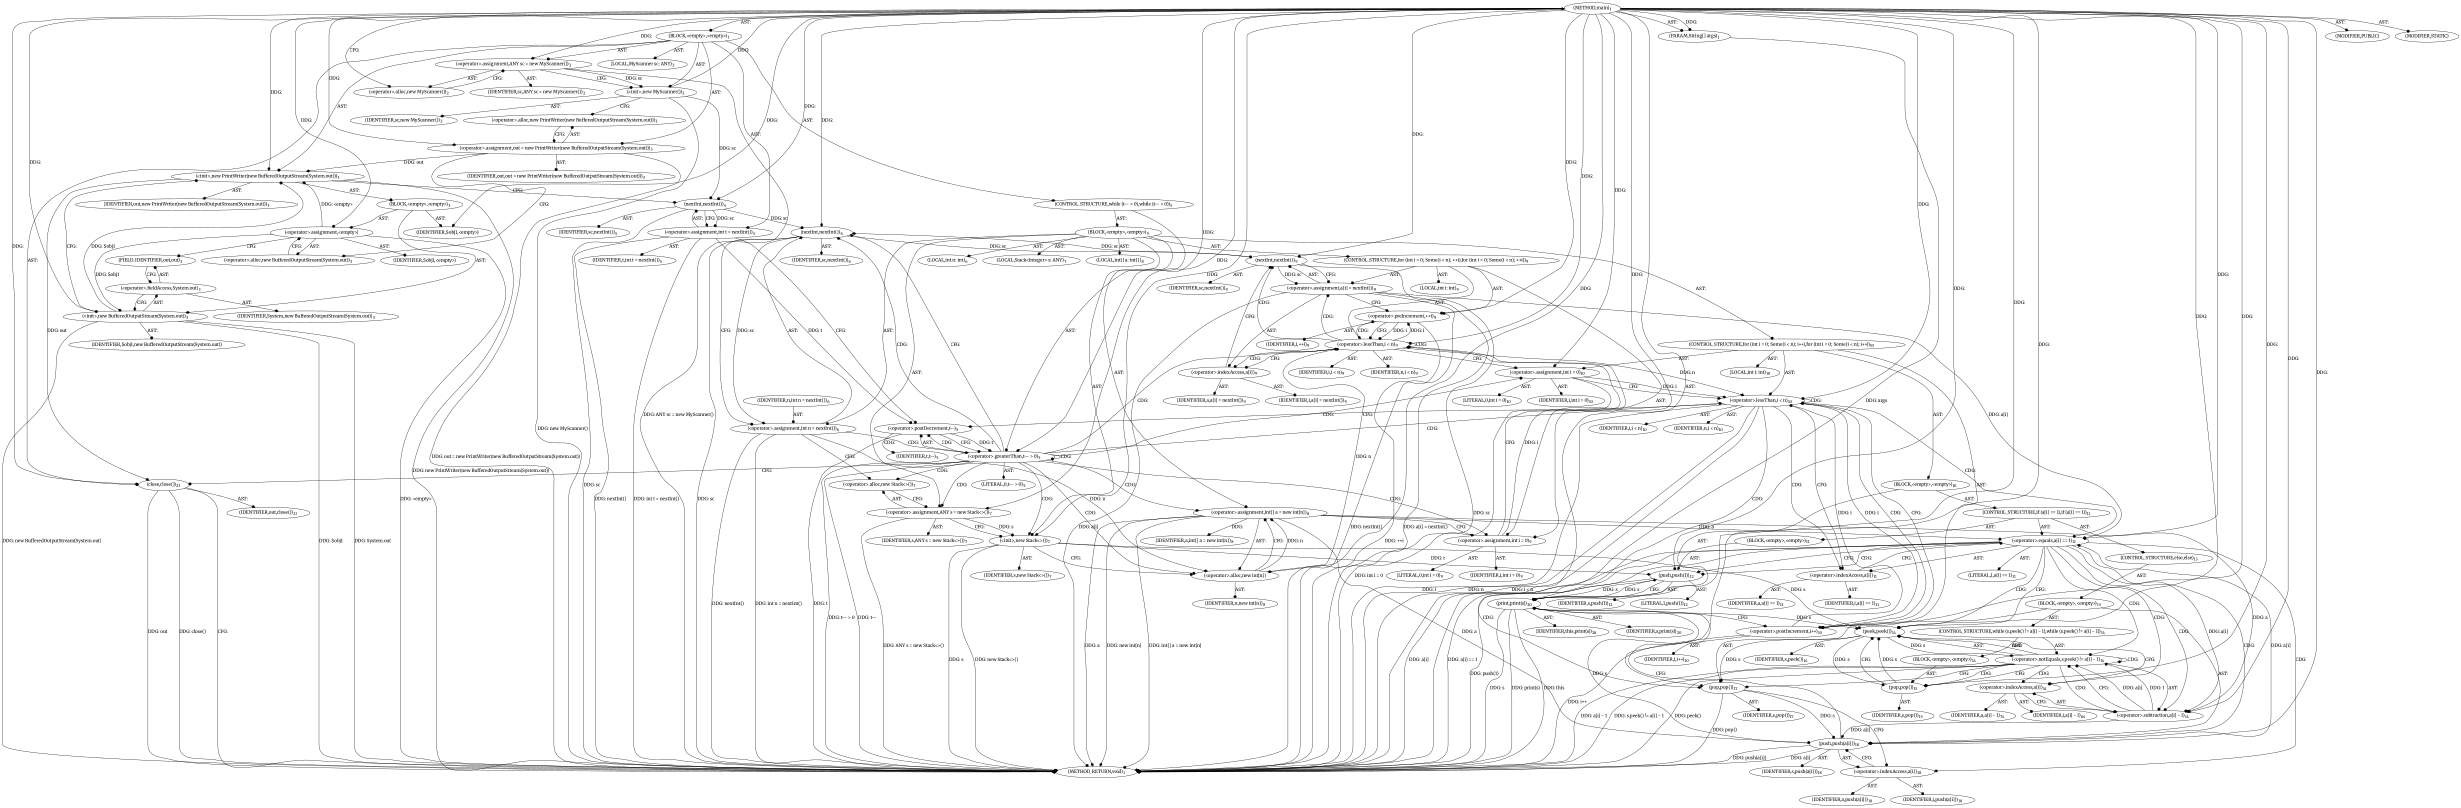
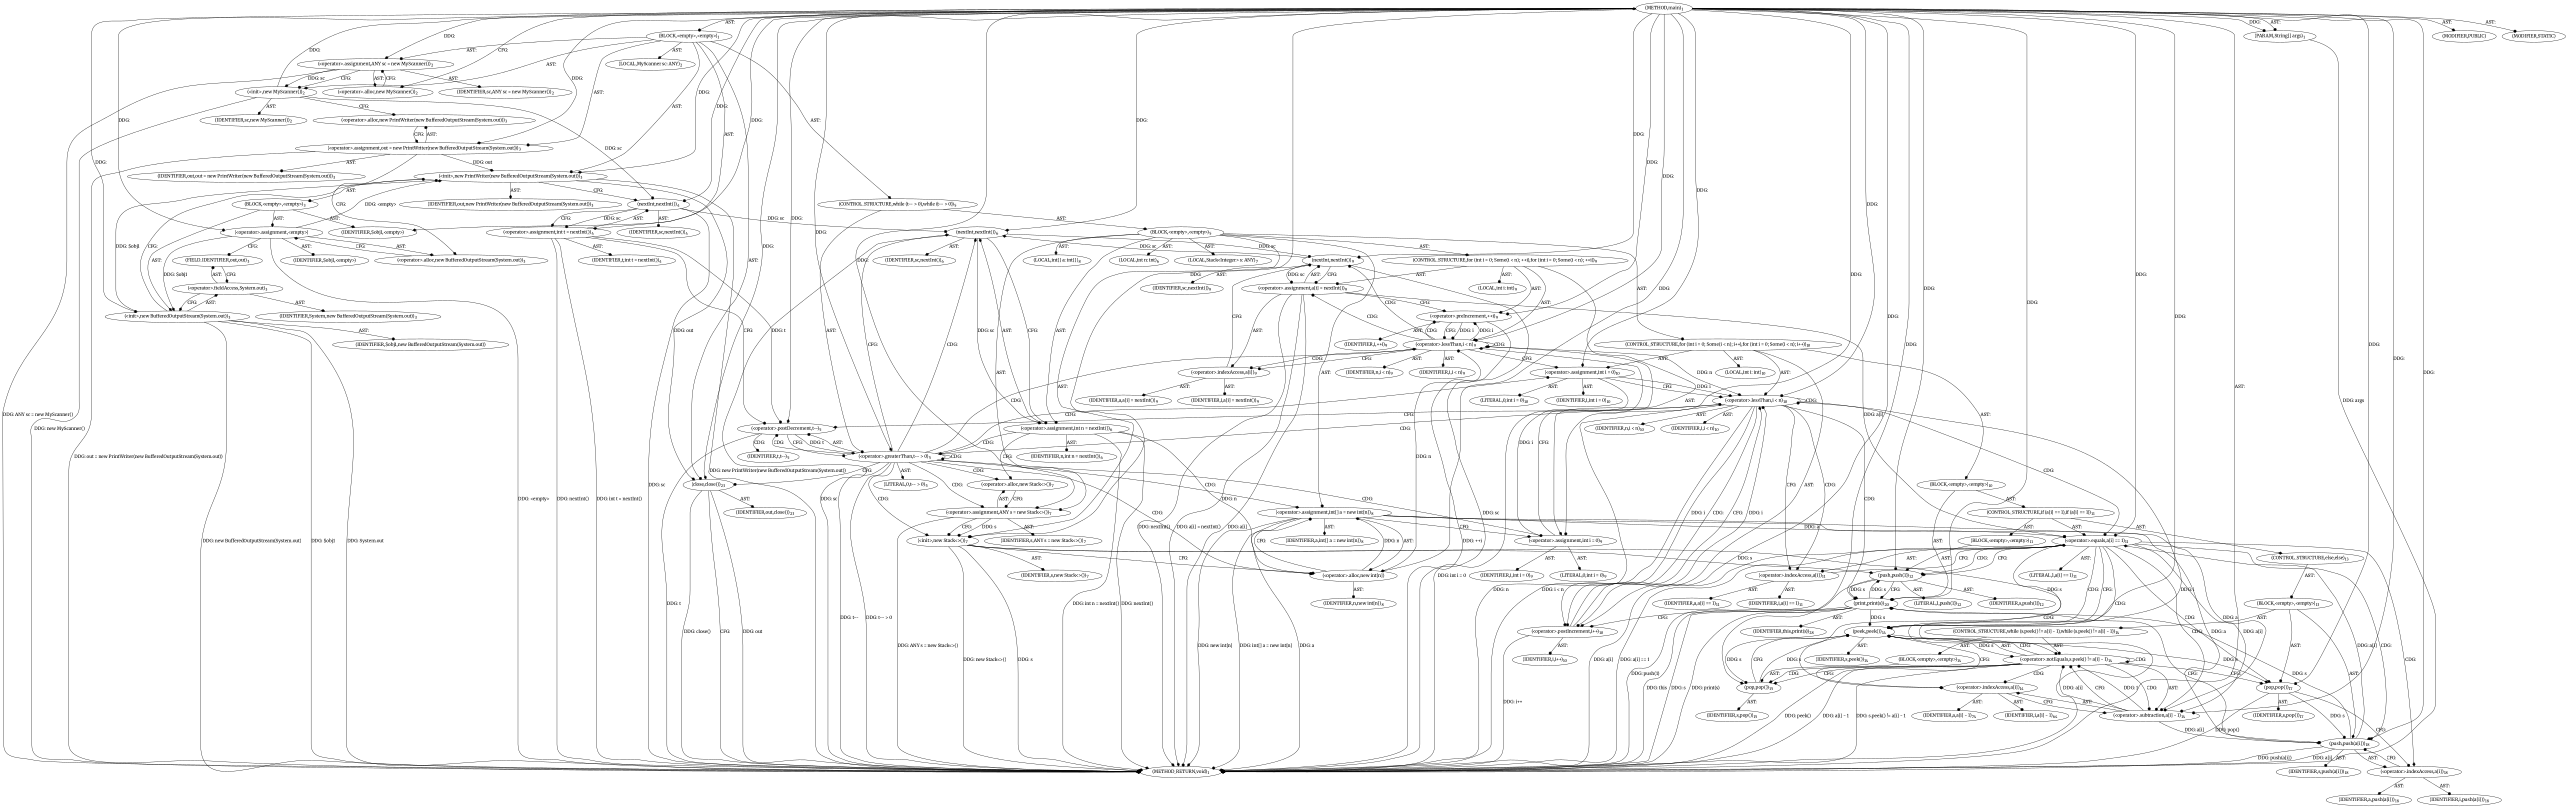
edge "(METHOD,main)" -> "(<operator>.postDecrement,t--)": added, label "DDG:"
edge "(IDENTIFIER,n,int n = nextInt())" -> "(<operator>.assignment,int n = nextInt())": reversed
edge "(<operator>.assignment,int[] a = new int[n])" -> "(IDENTIFIER,a,int[] a = new int[n])": label "DDG: " -> "AST: "
edge "(<init>,new Stack<>())" -> "(push,push(1))": label "DDG: t" -> "DDG: s"
node "(IDENTIFIER,s,print(s))": removed
